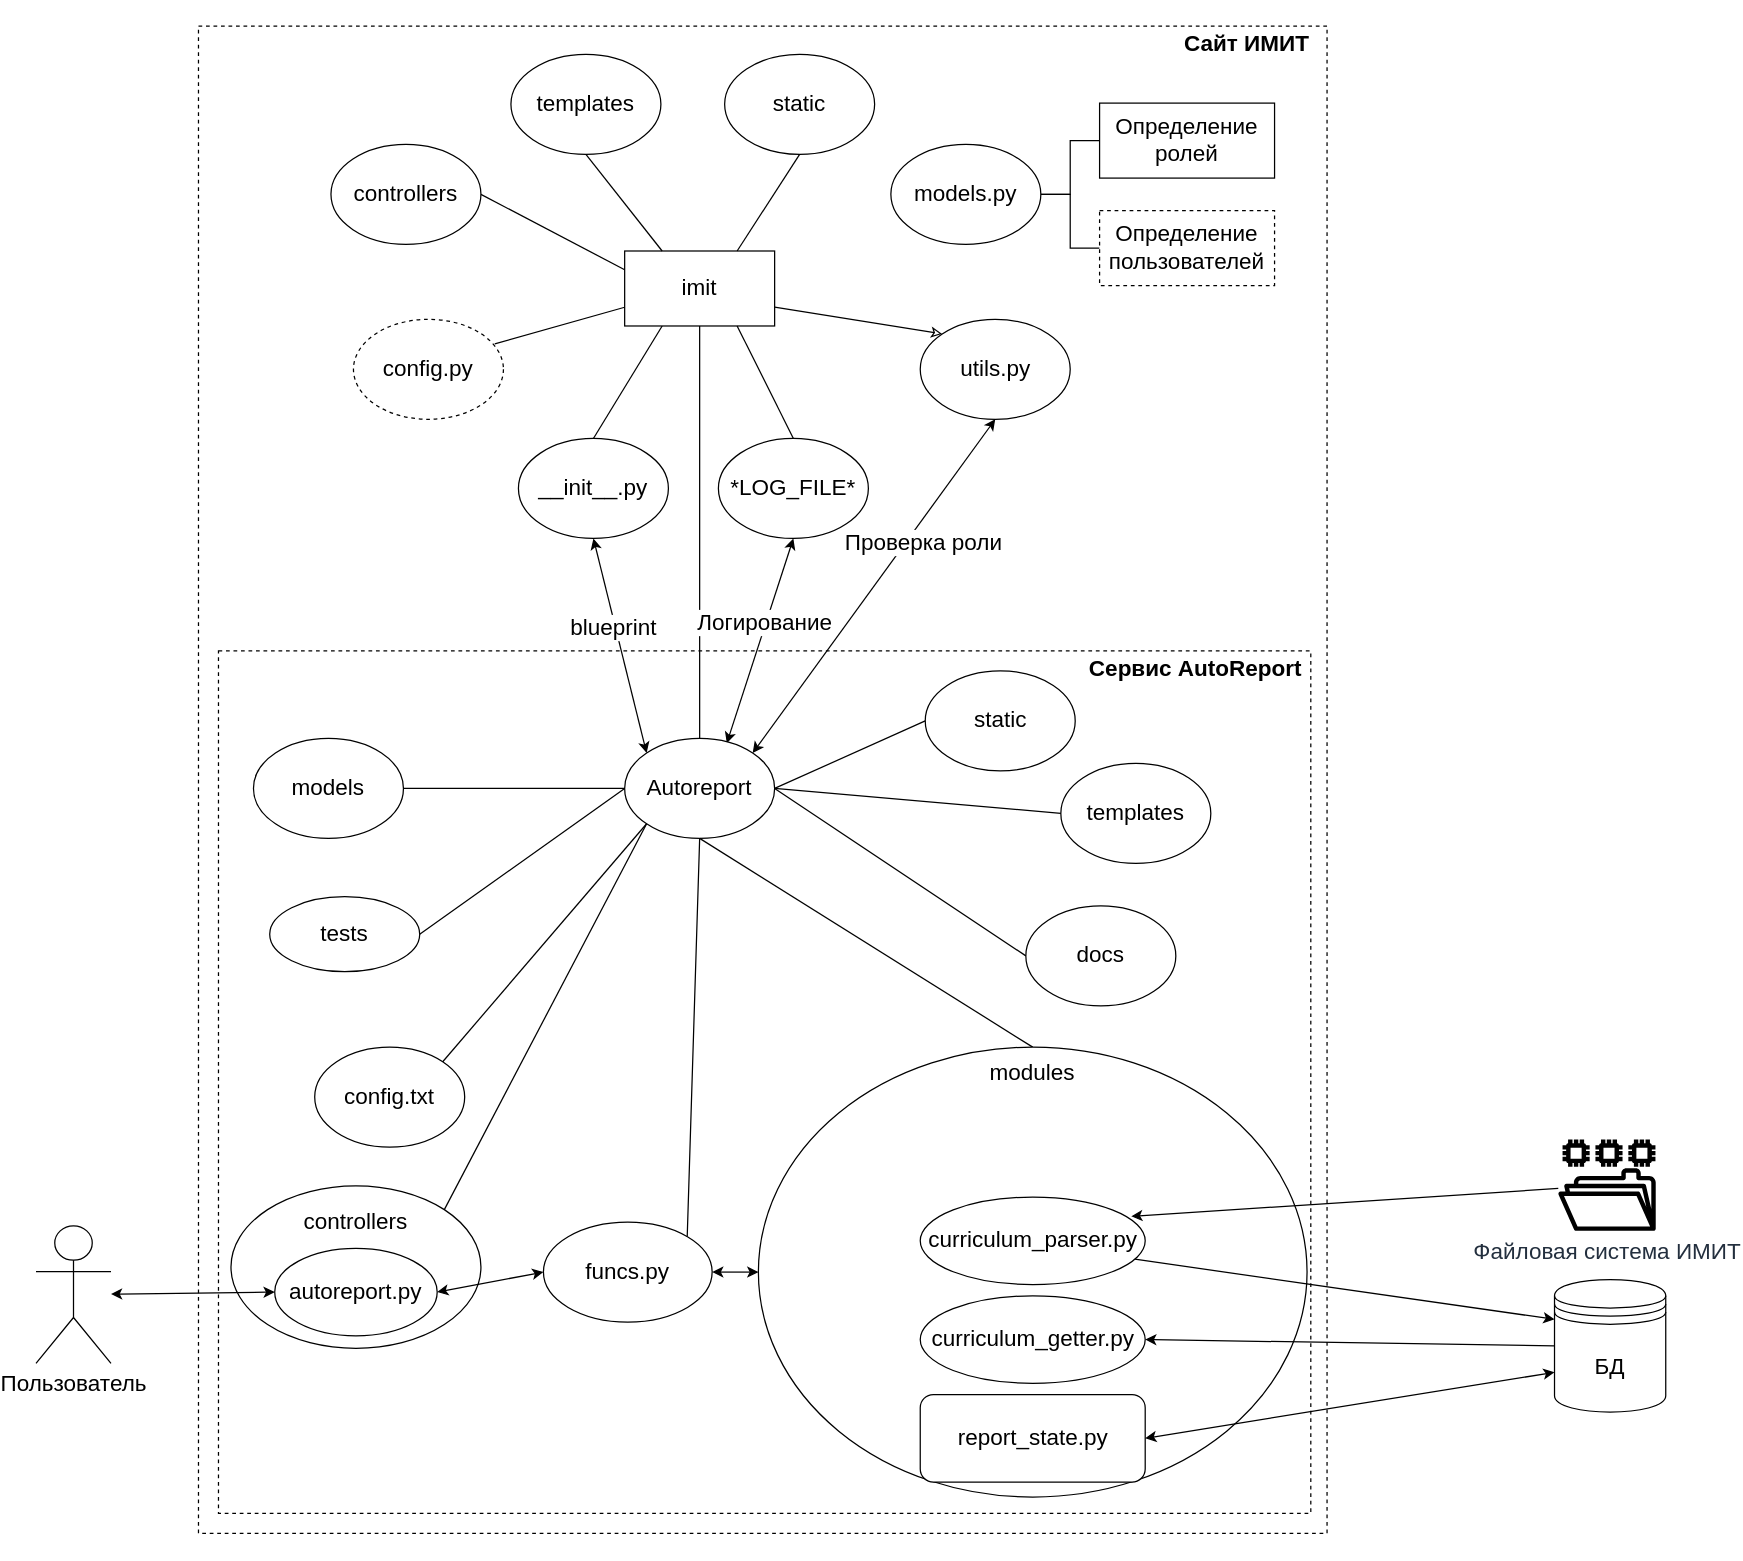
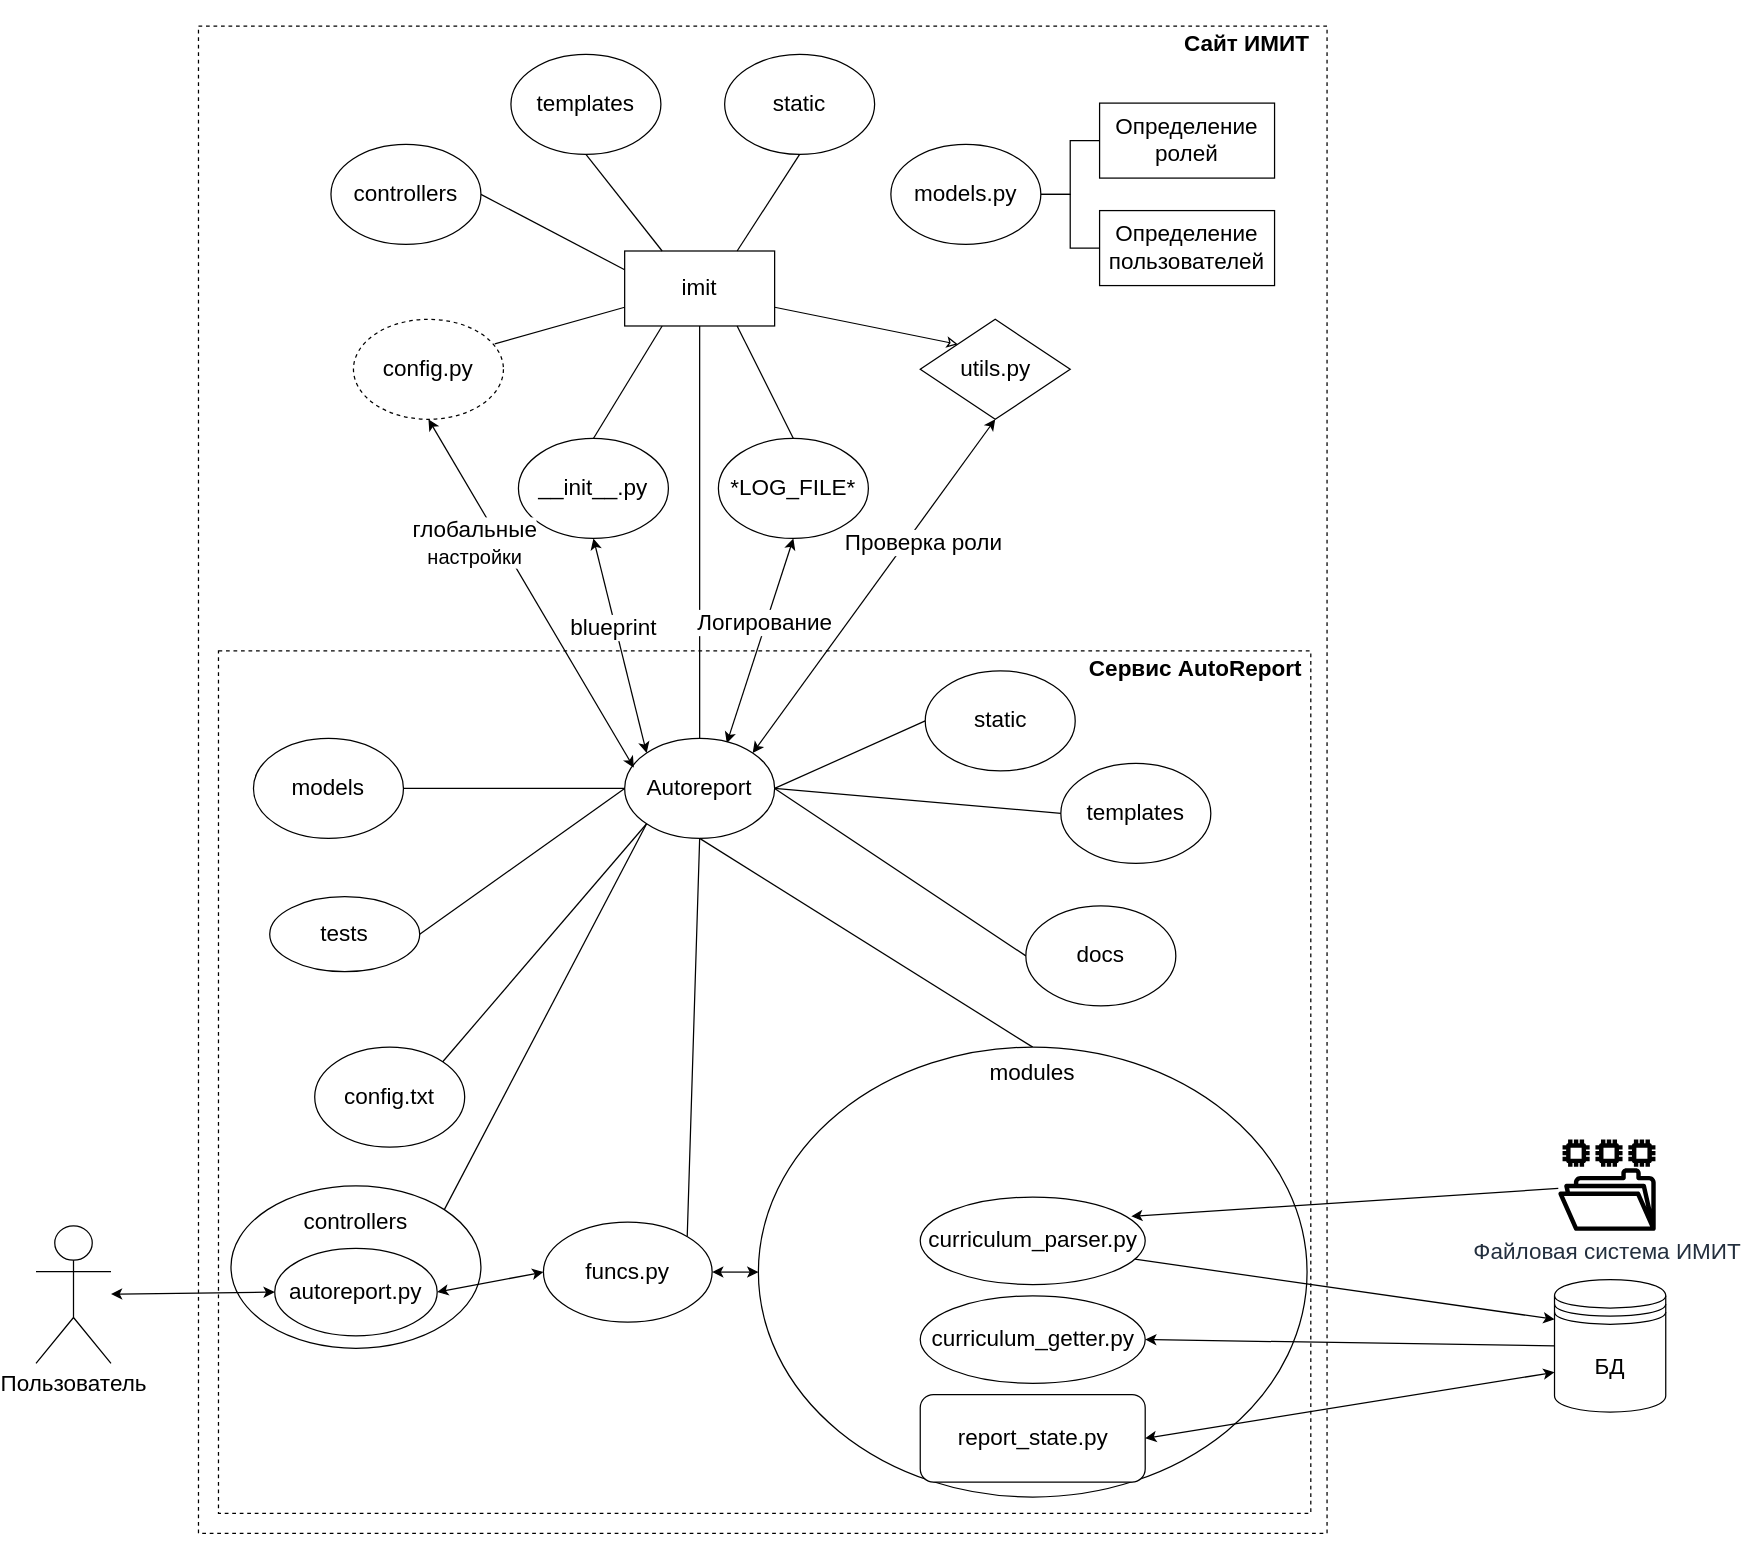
node "Определение пользователей": style dashed -> solid
node "utils.py": shape ellipse -> diamond
edge "config.py" -- "Autoreport": added, label "глобальные настройки"
